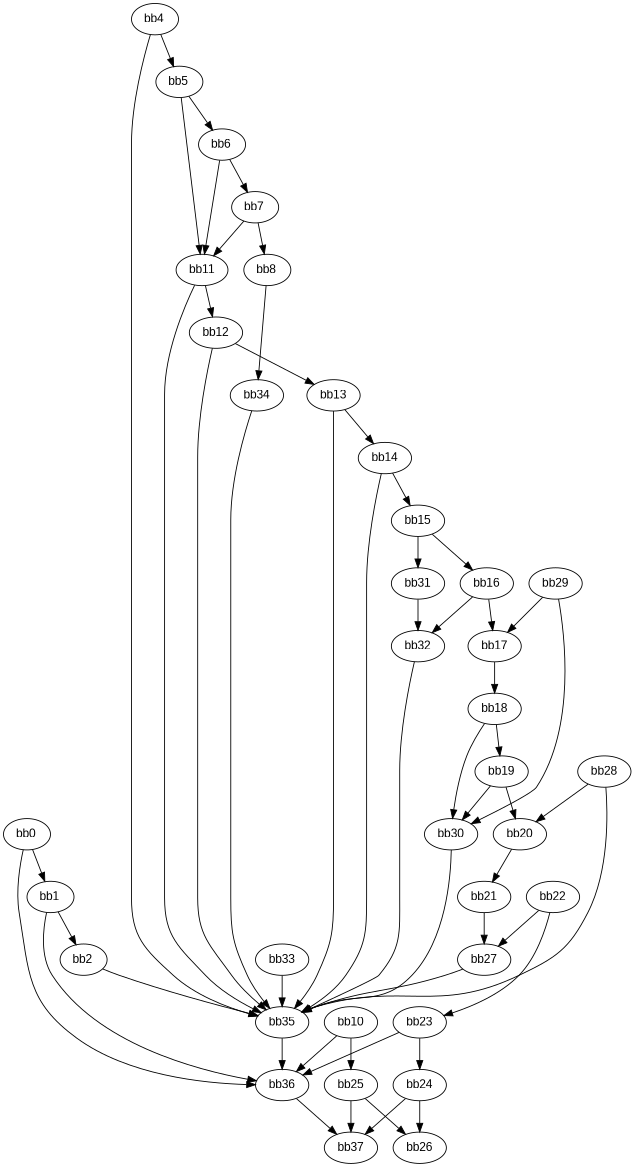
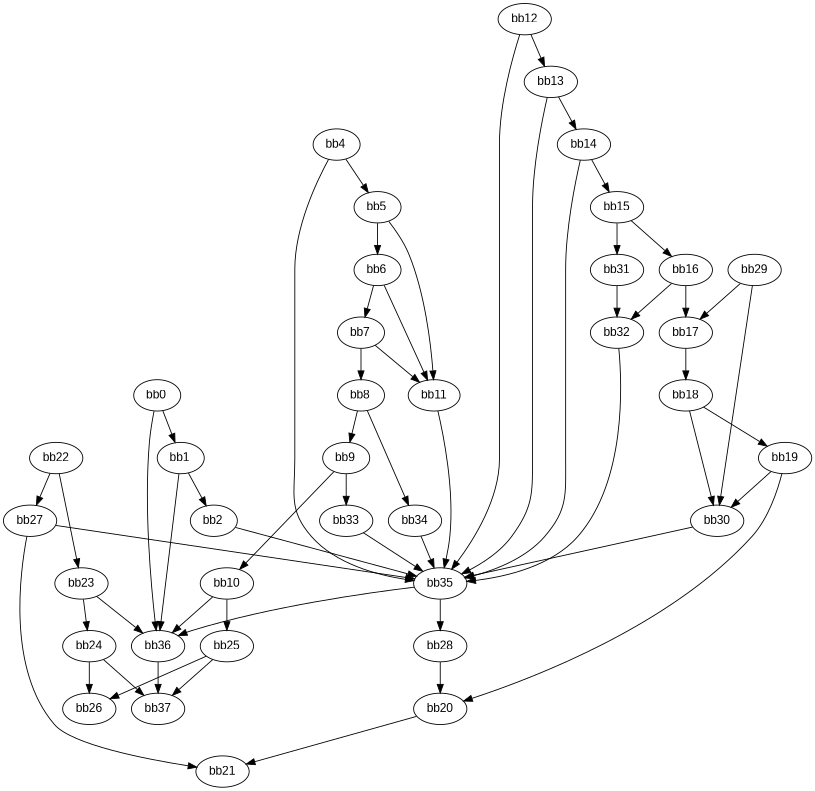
edge "bb11" -> "bb12": removed
node "bb9": added
edge "bb21" -> "bb27": reversed
edge "bb28" -> "bb35": reversed
